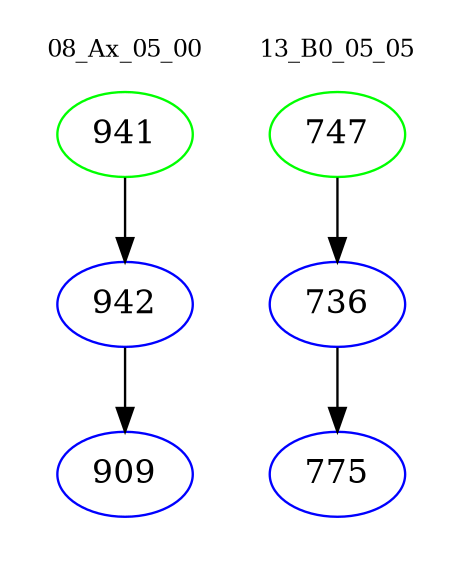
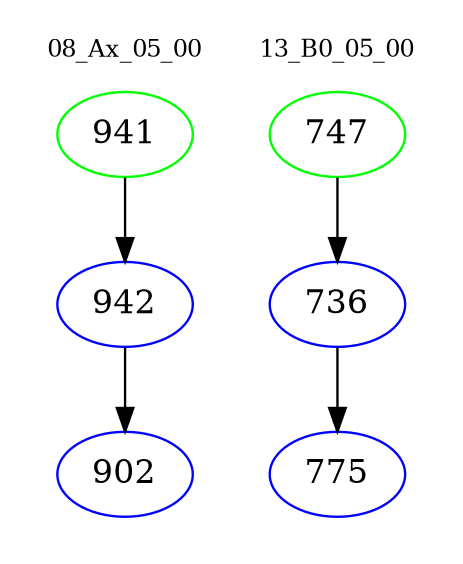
cluster "13_B0_05_05": label "13_B0_05_05" -> "13_B0_05_00"
node "909": label "909" -> "902"
